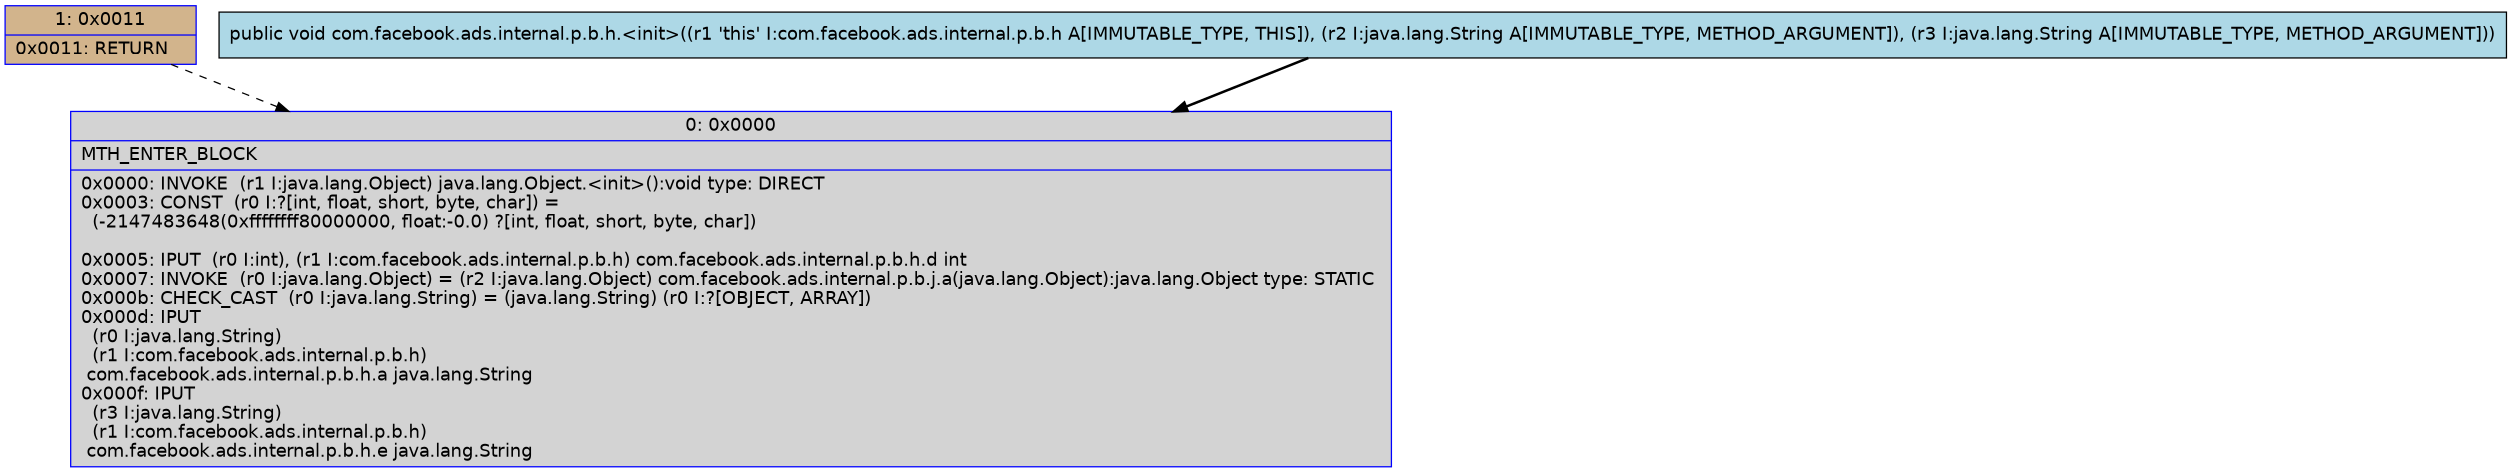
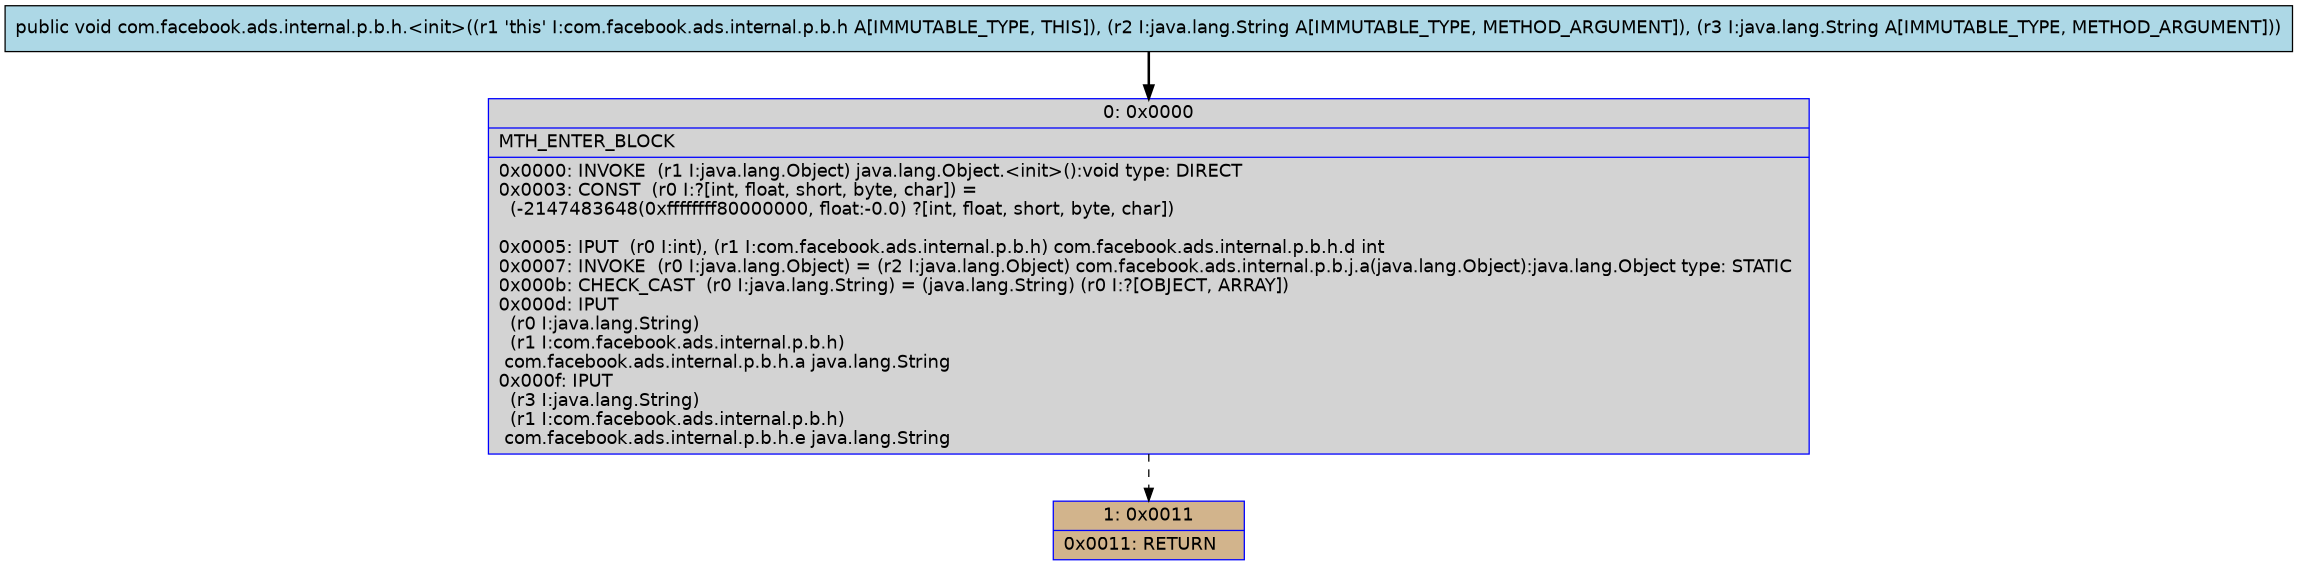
edge "1: 0x0011" -> "0: 0x0000": reversed
